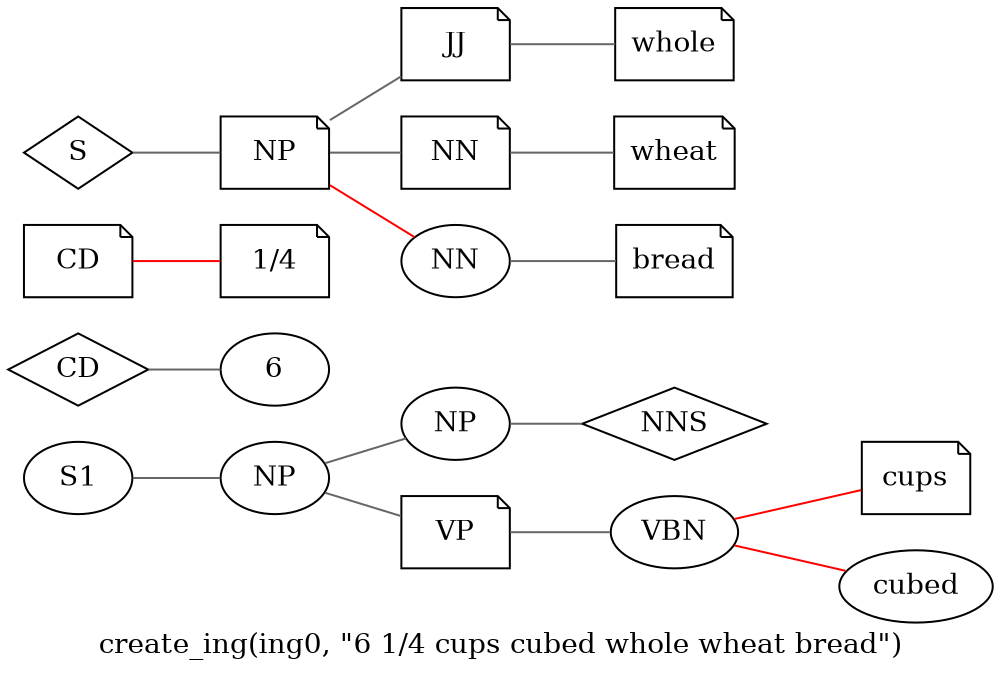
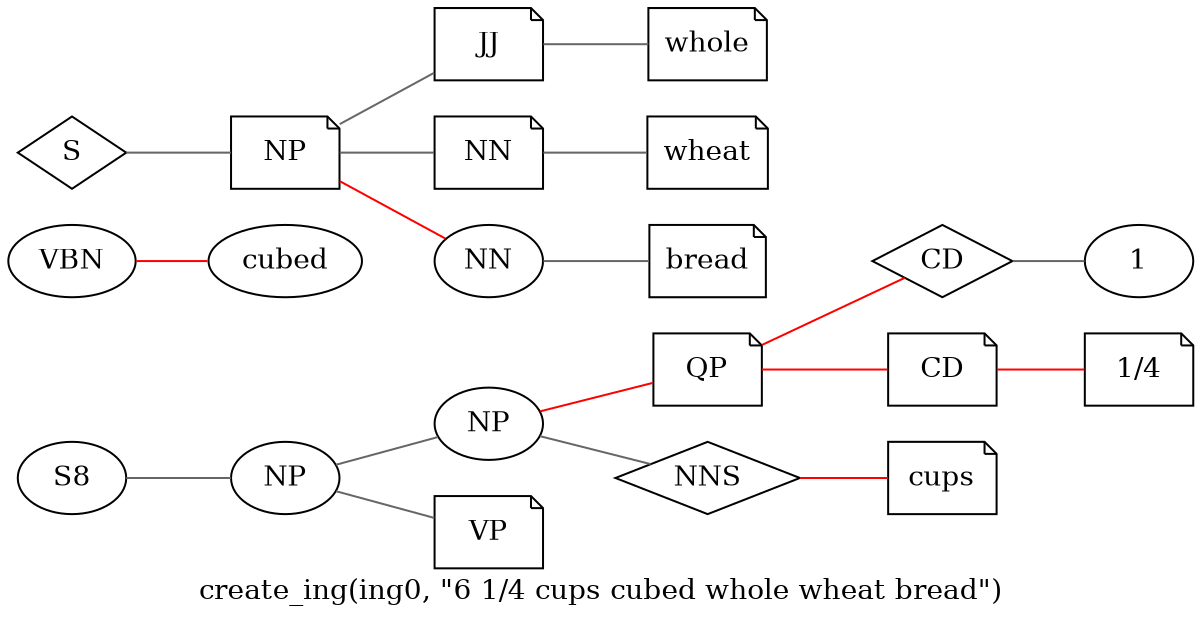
node "6": label "6" -> "1"
node "QP": added
node "S1": label "S1" -> "S8"
edge "cups" -- "VBN": now "cups" -- "NNS"
edge "VP" -- "VBN": removed
